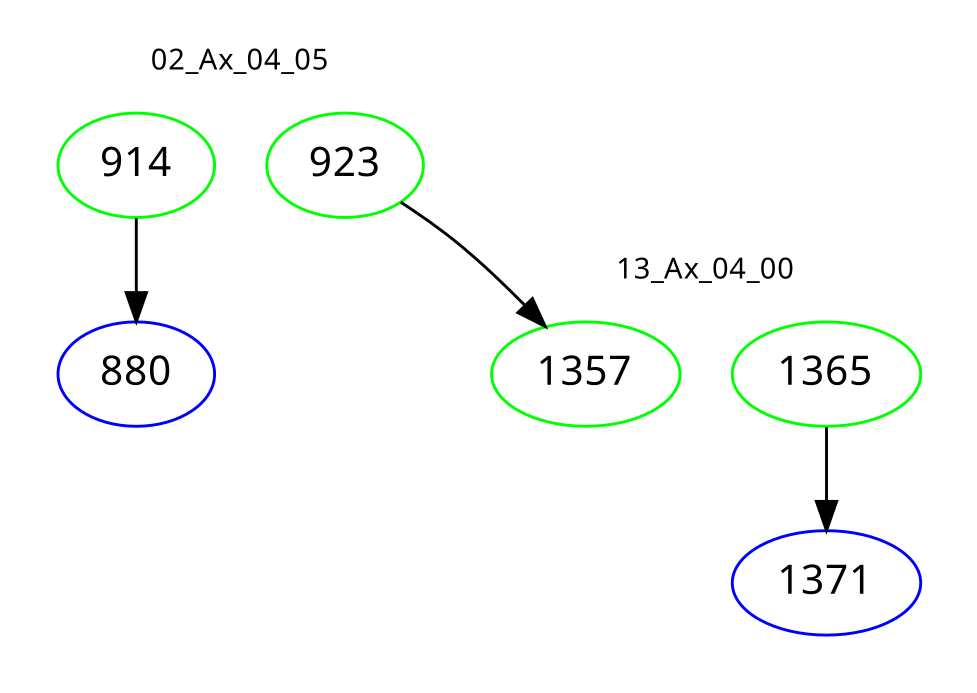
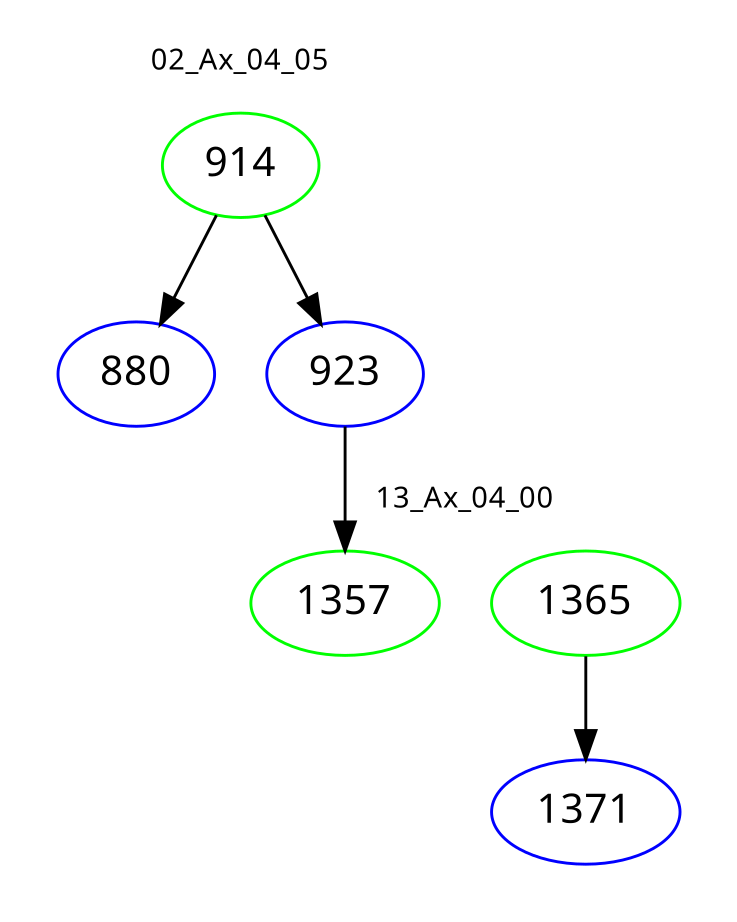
node "923": color green -> blue
edge "914" -> "923": added
